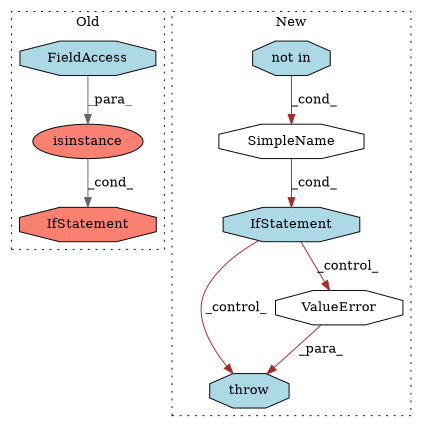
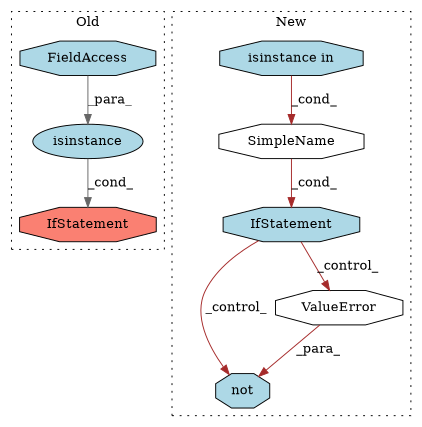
node "not in": label "not in" -> "isinstance in"
node "isinstance": fillcolor salmon -> lightblue
node "throw": label "throw" -> "not"
